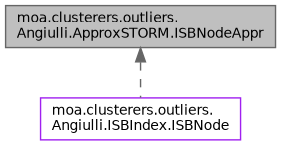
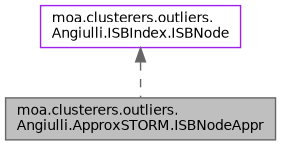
edge "moa.clusterers.outliers. Angiulli.ISBIndex.ISBNode" -> "moa.clusterers.outliers. Angiulli.ApproxSTORM.ISBNodeAppr": reversed
